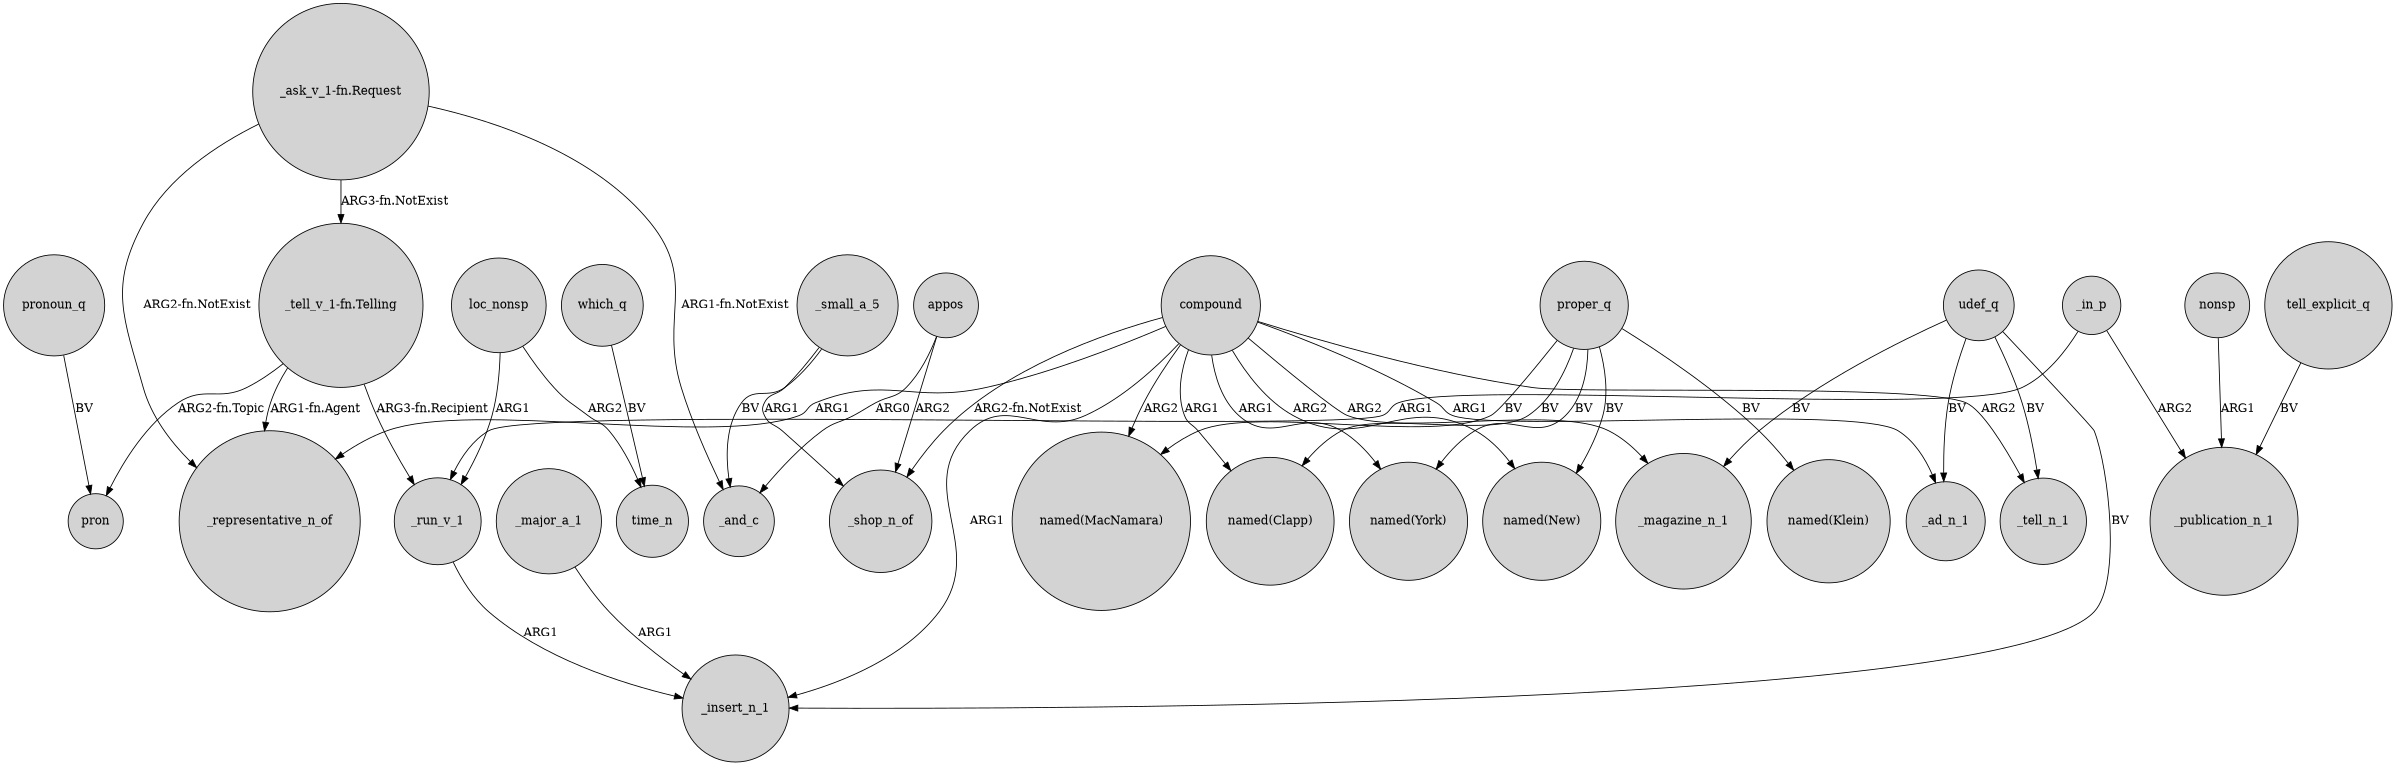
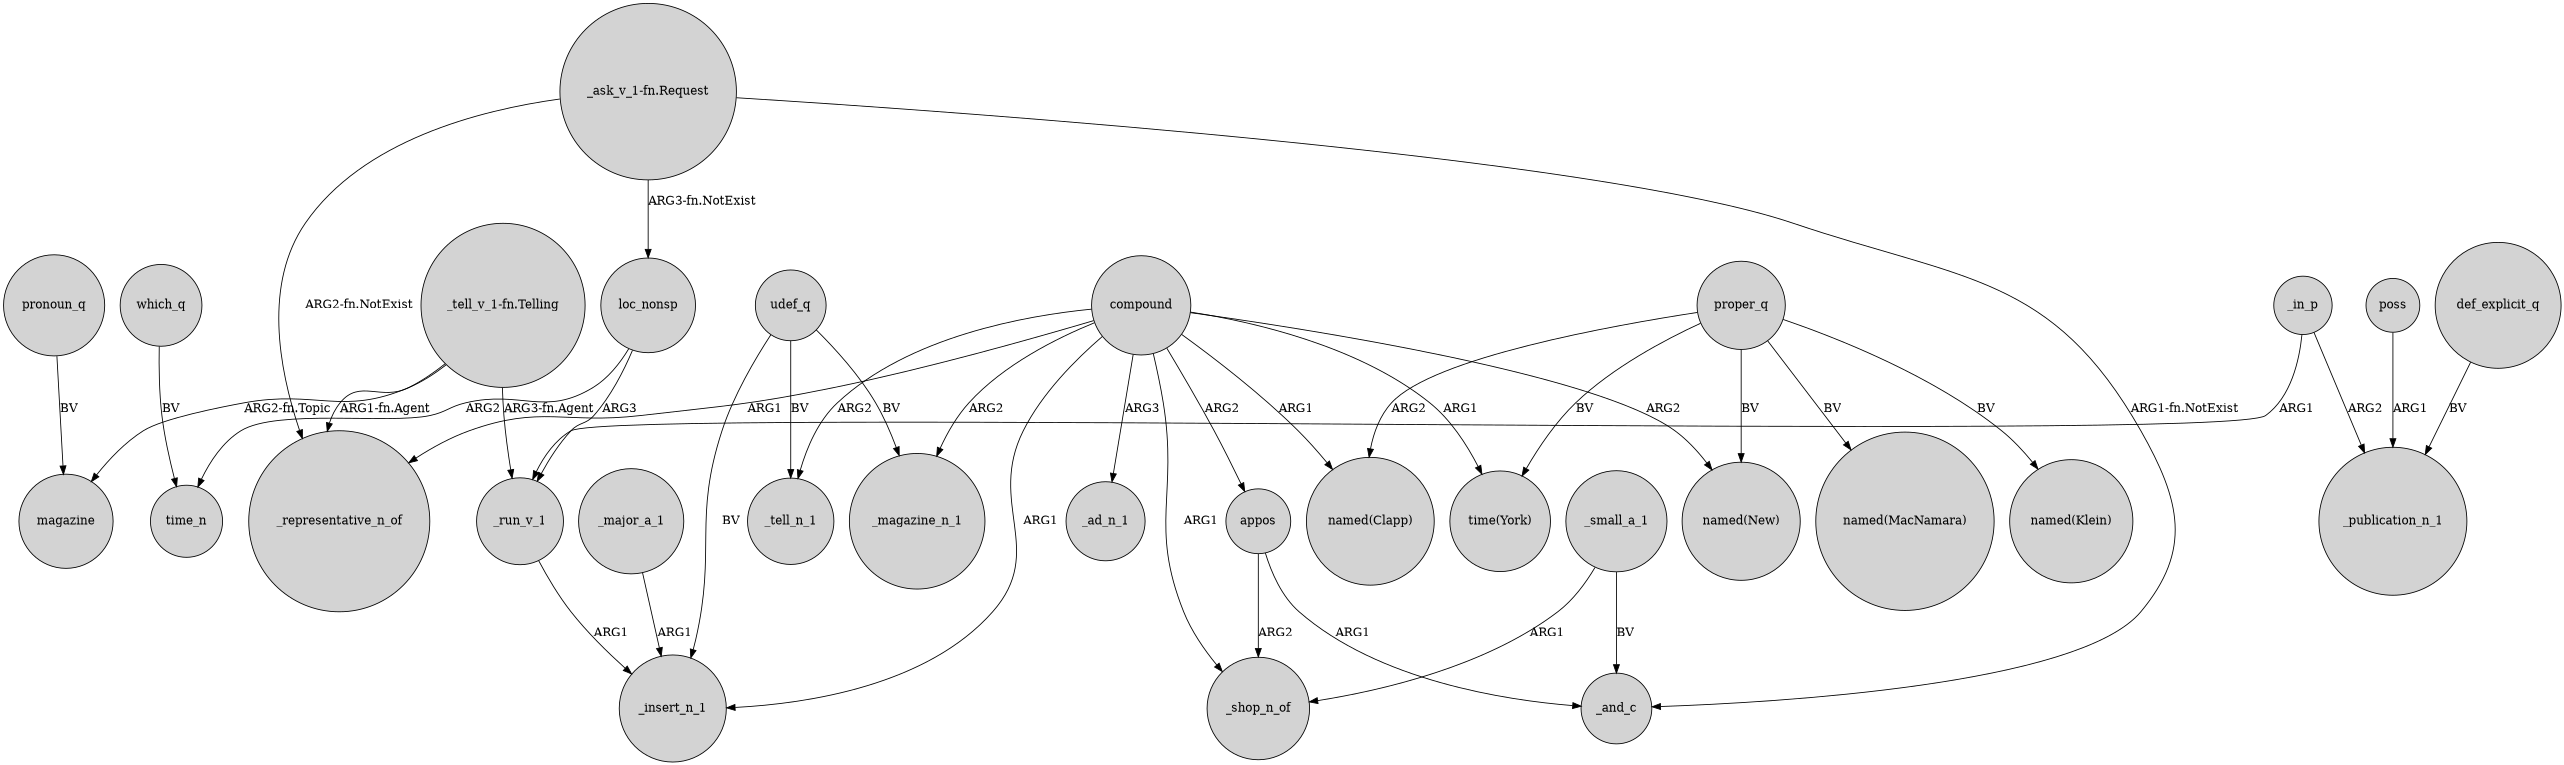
edge "_ask_v_1-fn.Request" -> "_tell_v_1-fn.Telling": now "_ask_v_1-fn.Request" -> "loc_nonsp"
node "_small_a_5": label "_small_a_5" -> "_small_a_1"
node "nonsp": label "nonsp" -> "poss"
node "tell_explicit_q": label "tell_explicit_q" -> "def_explicit_q"
edge "compound" -> "named(MacNamara)": now "compound" -> "appos"
edge "udef_q" -> "_ad_n_1": removed, label "BV"
edge "_tell_v_1-fn.Telling" -> "_run_v_1": label "ARG3-fn.Recipient" -> "ARG3-fn.Agent"
edge "loc_nonsp" -> "_run_v_1": label "ARG1" -> "ARG3"
edge "appos" -> "_and_c": label "ARG0" -> "ARG1"
edge "compound" -> "_shop_n_of": label "ARG2-fn.NotExist" -> "ARG1"
edge "compound" -> "_ad_n_1": label "ARG1" -> "ARG3"
edge "proper_q" -> "named(Clapp)": label "BV" -> "ARG2"
node "pron": label "pron" -> "magazine"
node "named(York)": label "named(York)" -> "time(York)"
